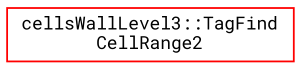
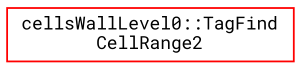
node "cellsWallLevel3::TagFind CellRange2": label "cellsWallLevel3::TagFind CellRange2" -> "cellsWallLevel0::TagFind CellRange2"
